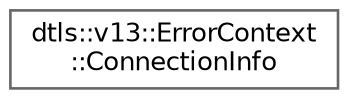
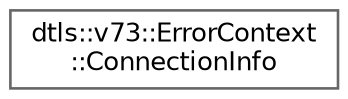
node "dtls::v13::ErrorContext ::ConnectionInfo": label "dtls::v13::ErrorContext ::ConnectionInfo" -> "dtls::v73::ErrorContext ::ConnectionInfo"
